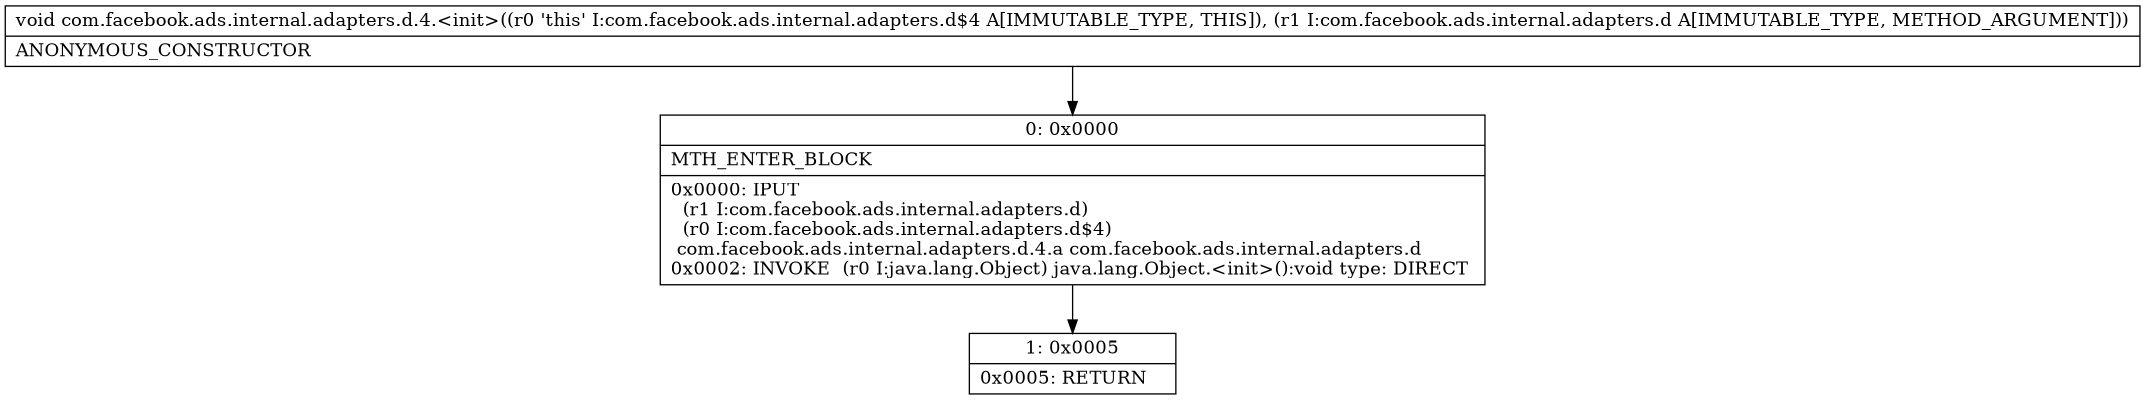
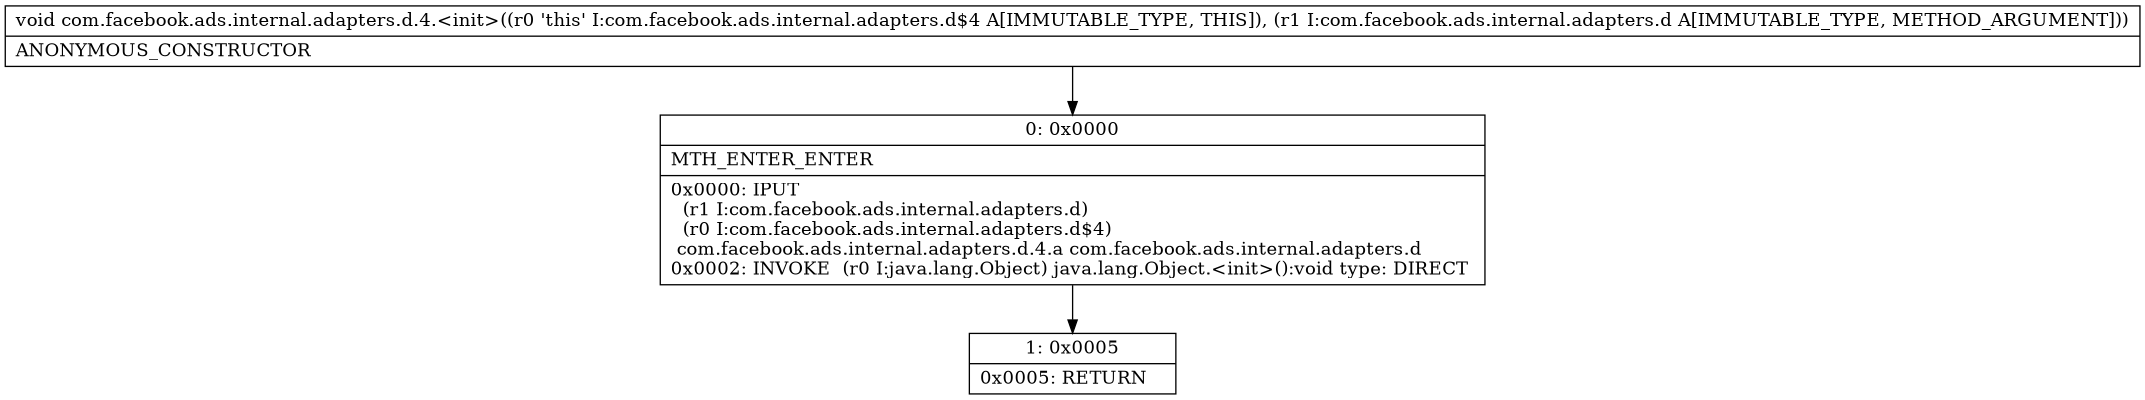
node "0: 0x0000": text "MTH_ENTER_BLOCK" -> "MTH_ENTER_ENTER"
